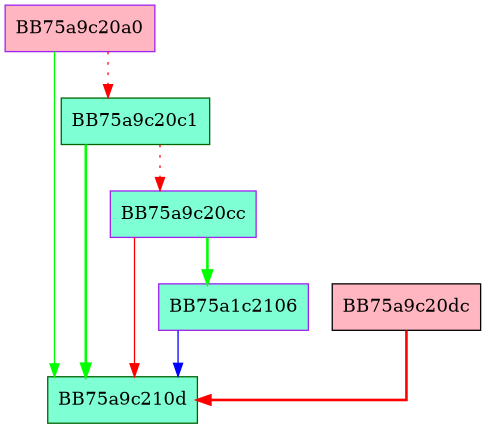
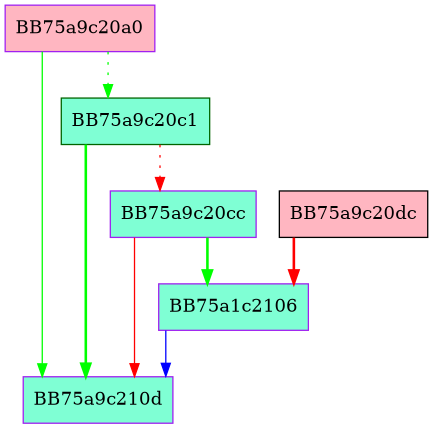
edge "BB75a9c20a0" -> "BB75a9c20c1": color red -> green
node "BB75a9c210d": color darkgreen -> purple
edge "BB75a9c20dc" -> "BB75a9c210d": now "BB75a9c20dc" -> "BB75a1c2106"
